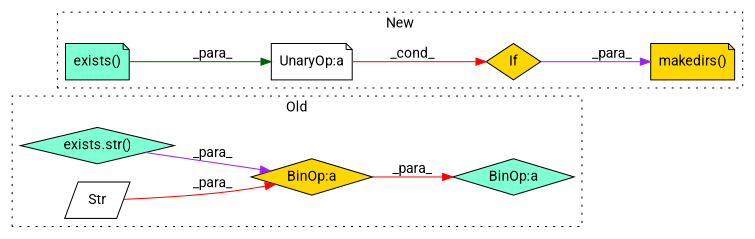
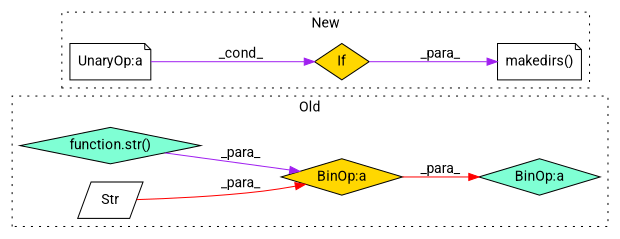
node "exists()": removed
edge "UnaryOp:a" -> "If": color red -> purple
node "makedirs()": fillcolor gold -> white
node "exists.str()": label "exists.str()" -> "function.str()"
